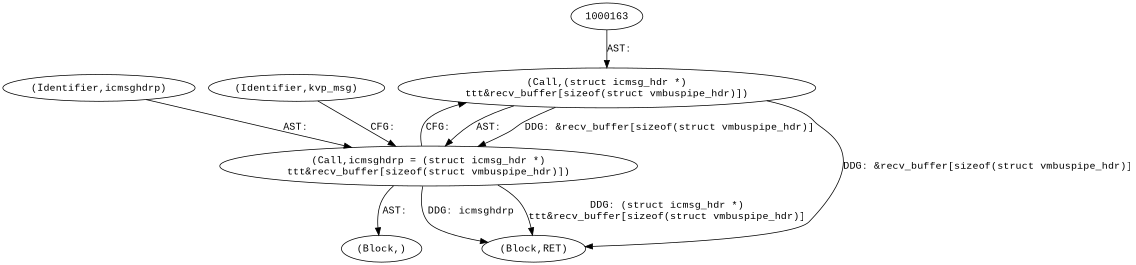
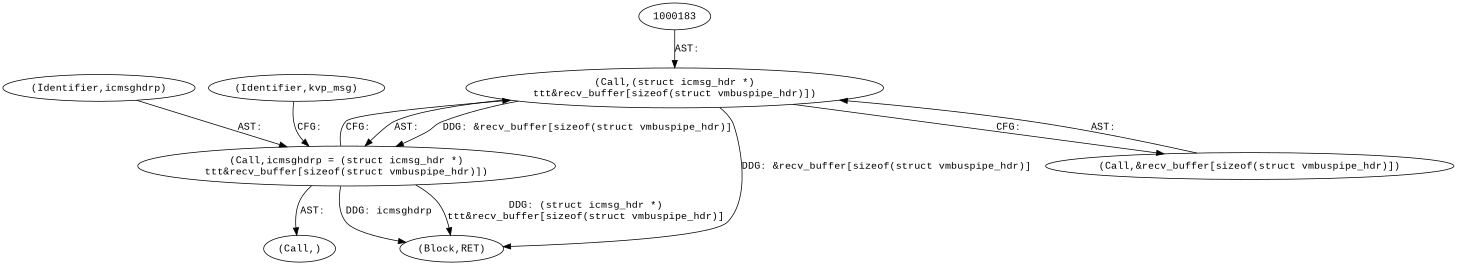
node "1000163": label "1000163" -> "1000183"
node "(Call,&recv_buffer[sizeof(struct vmbuspipe_hdr)])": added
node "(Block,)": label "(Block,)" -> "(Call,)"
